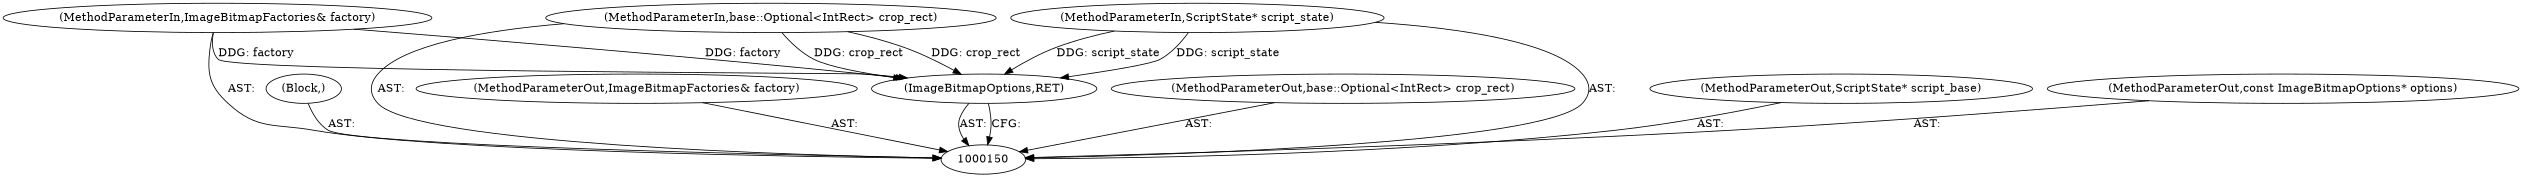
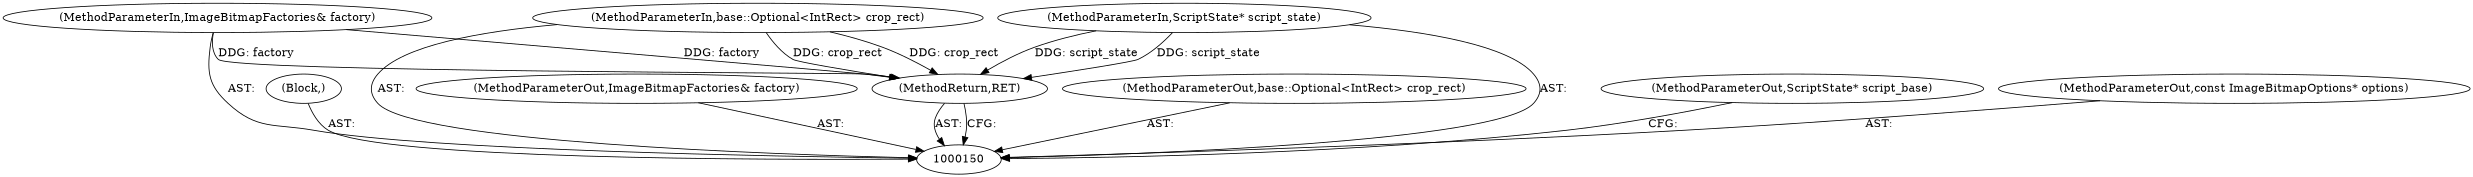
node "(ImageBitmapOptions,RET)": label "(ImageBitmapOptions,RET)" -> "(MethodReturn,RET)"
edge "(MethodParameterOut,ScriptState* script_base)" -> "1000150": label "AST: " -> "CFG: "
